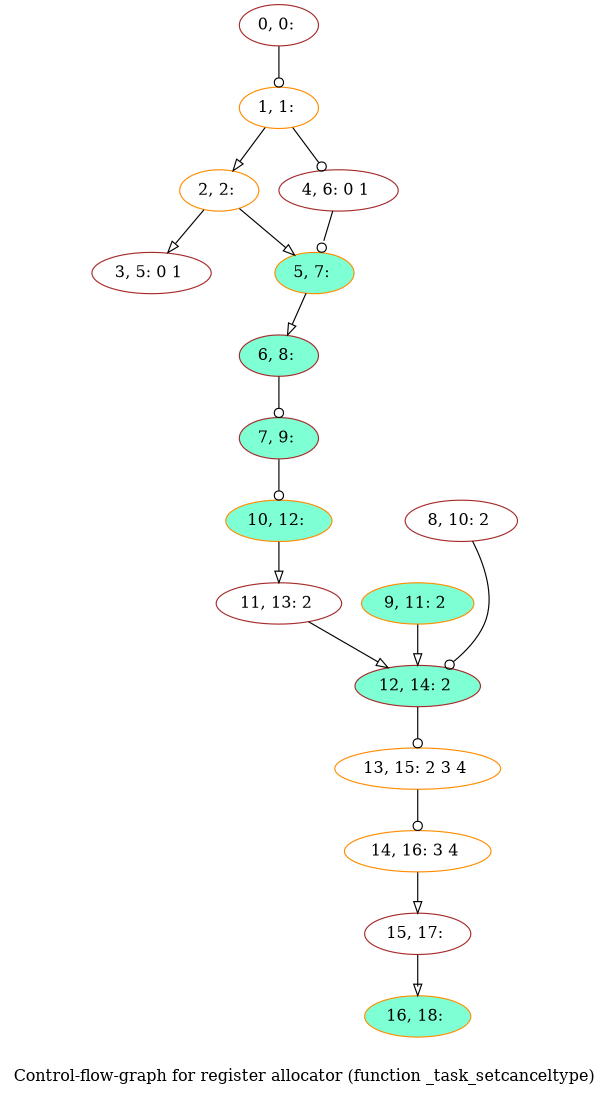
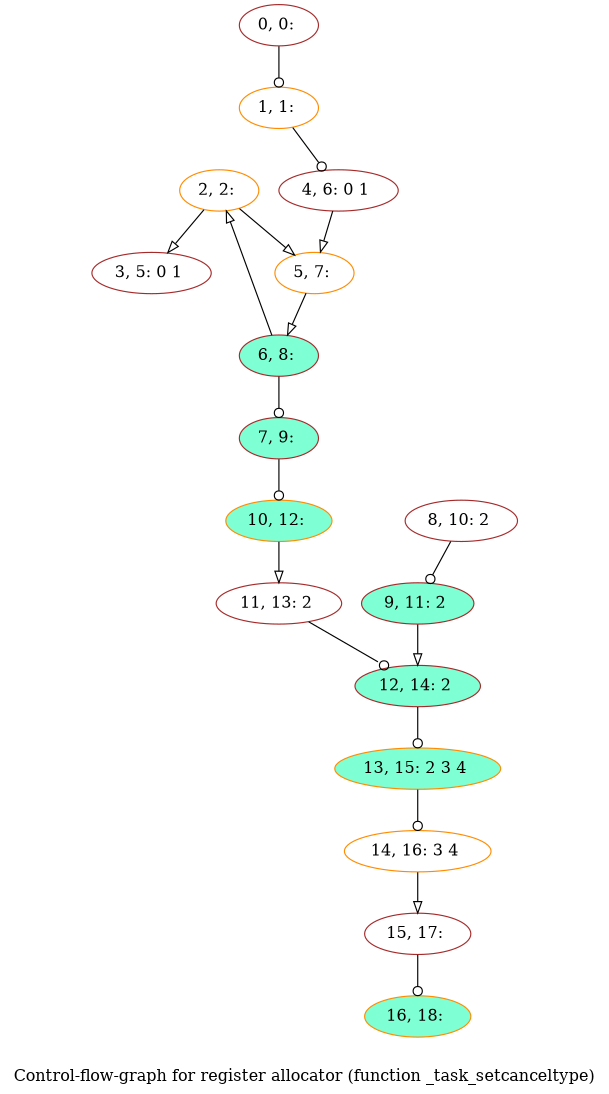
edge "1, 1:" -> "2, 2:": now "6, 8:" -> "2, 2:"
edge "4, 6: 0 1" -> "5, 7:": arrowhead odot -> onormal
node "5, 7:": fillcolor aquamarine -> white
node "9, 11: 2": color darkorange -> brown
edge "8, 10: 2" -> "12, 14: 2": now "8, 10: 2" -> "9, 11: 2"
edge "11, 13: 2" -> "12, 14: 2": arrowhead onormal -> odot
node "13, 15: 2 3 4": fillcolor white -> aquamarine
edge "15, 17:" -> "16, 18:": arrowhead onormal -> odot
